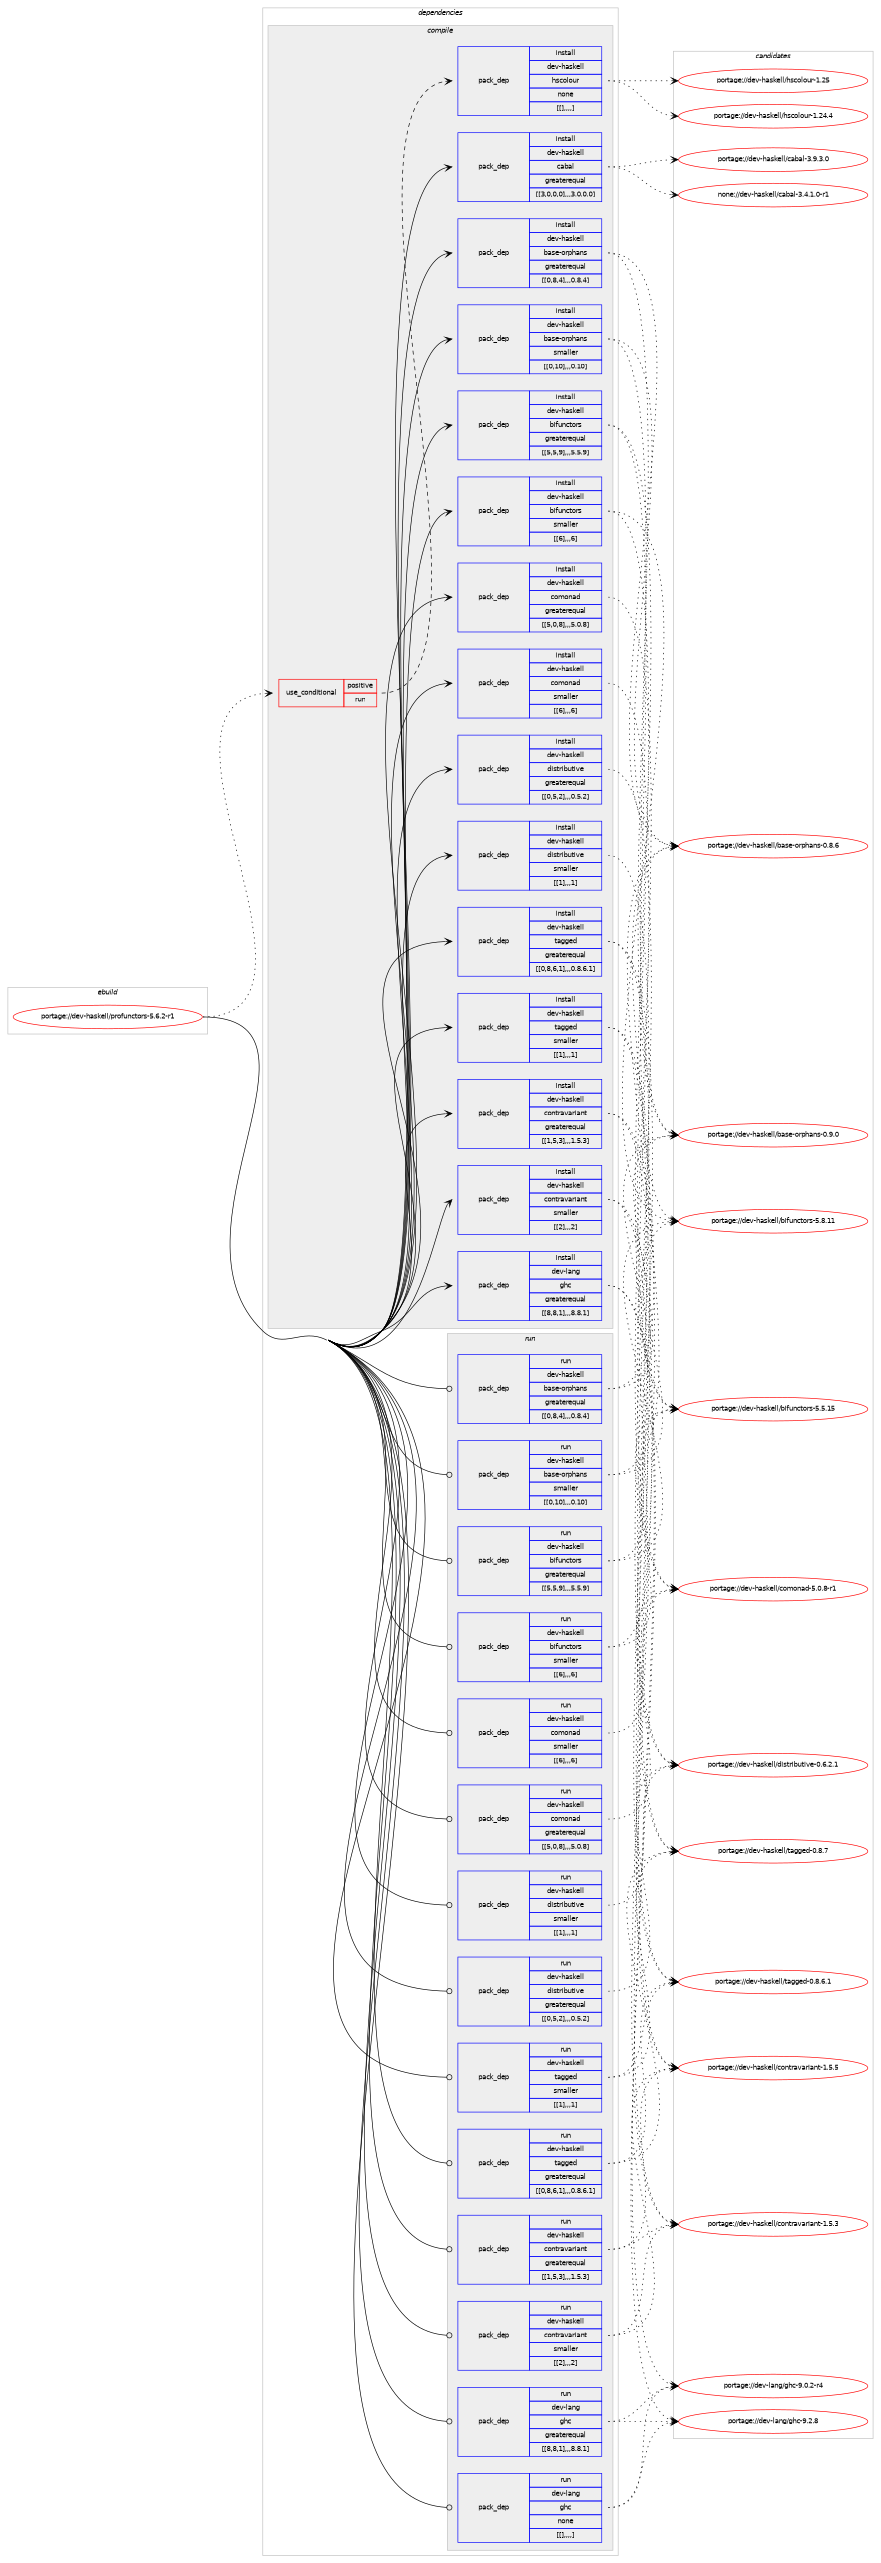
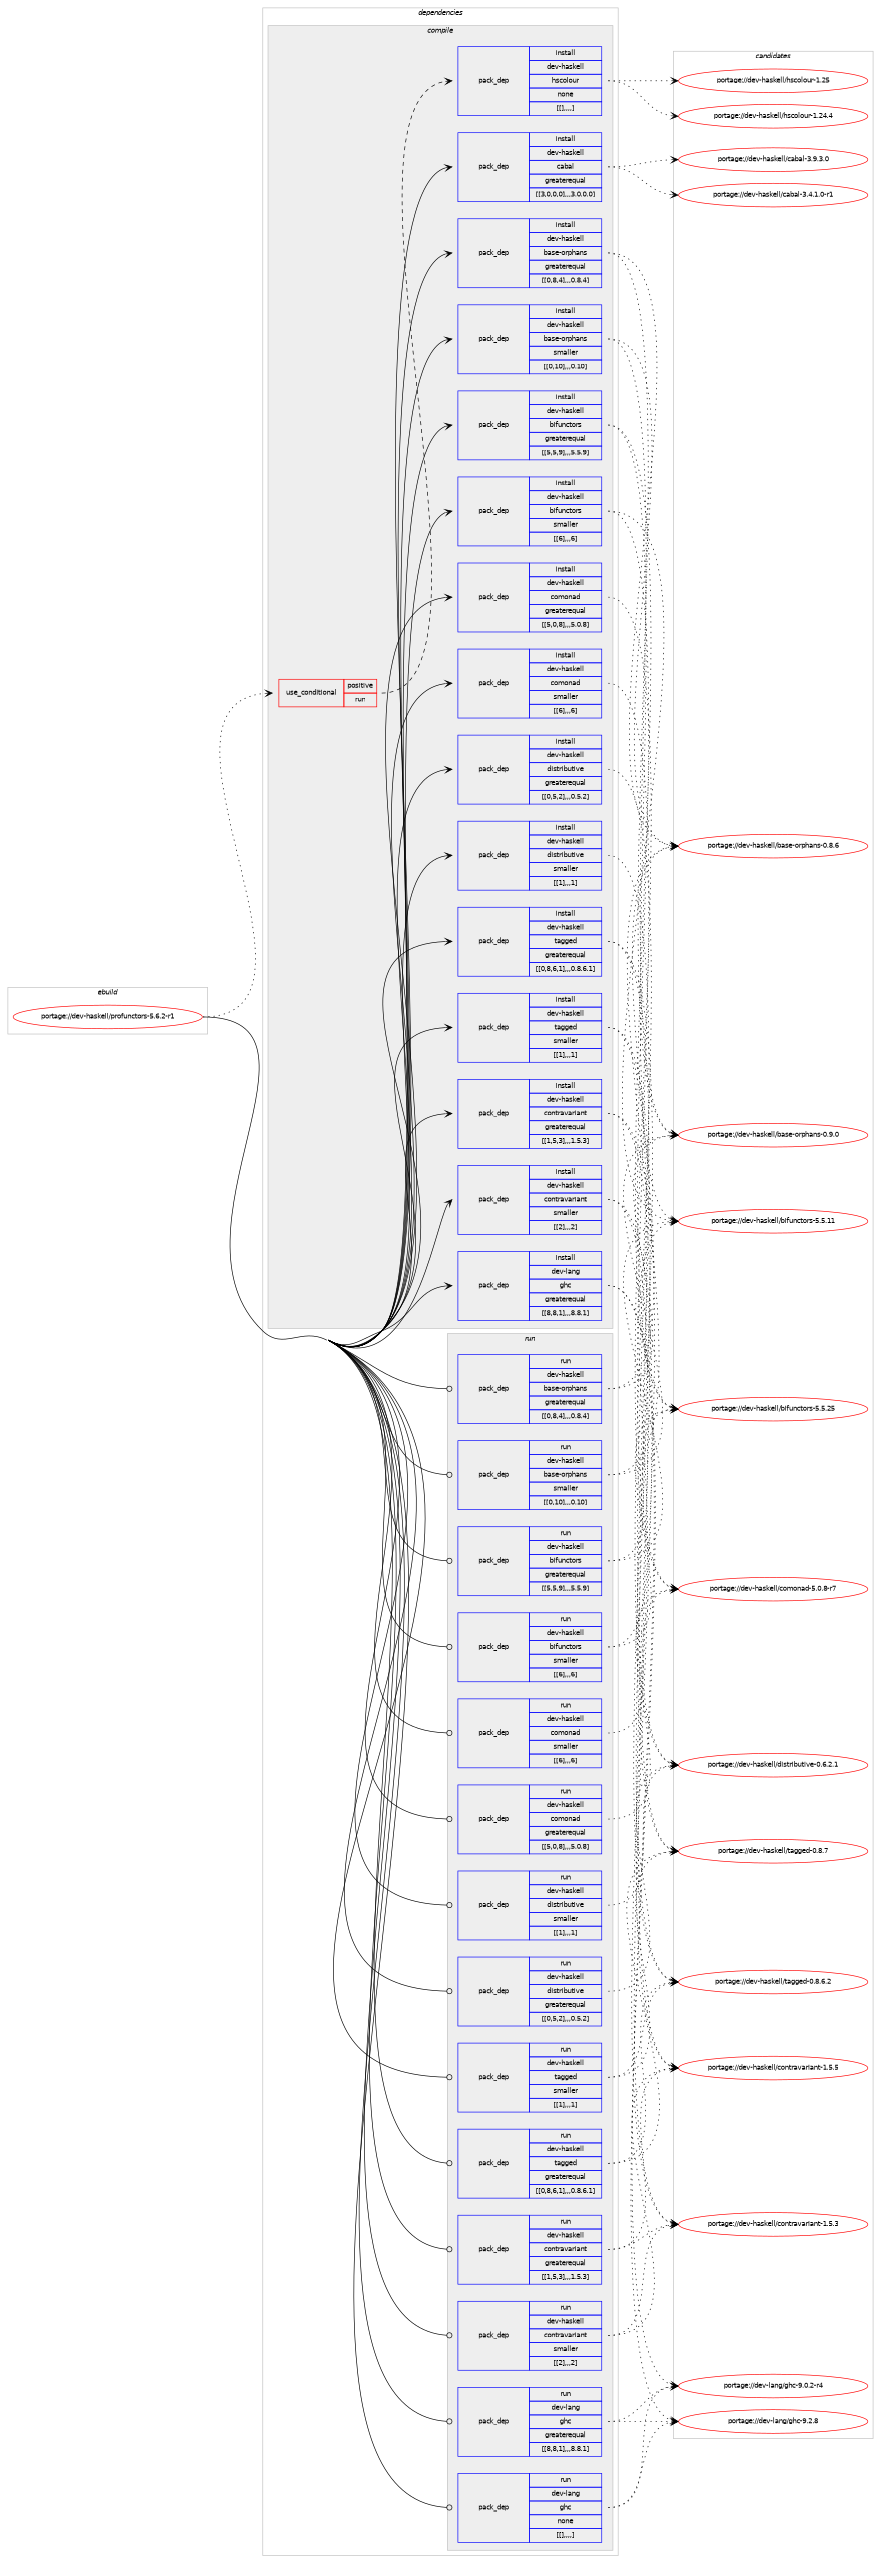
node "none://dev-haskell/cabal-3.4.1.0-r1": label "none://dev-haskell/cabal-3.4.1.0-r1" -> "portage://dev-haskell/cabal-3.4.1.0-r1"
node "portage://dev-haskell/bifunctors-5.8.11": label "portage://dev-haskell/bifunctors-5.8.11" -> "portage://dev-haskell/bifunctors-5.5.11"
node "portage://dev-haskell/bifunctors-5.5.15": label "portage://dev-haskell/bifunctors-5.5.15" -> "portage://dev-haskell/bifunctors-5.5.25"
node "portage://dev-haskell/comonad-5.0.8-r1": label "portage://dev-haskell/comonad-5.0.8-r1" -> "portage://dev-haskell/comonad-5.0.8-r7"
node "portage://dev-haskell/tagged-0.8.6.1": label "portage://dev-haskell/tagged-0.8.6.1" -> "portage://dev-haskell/tagged-0.8.6.2"
